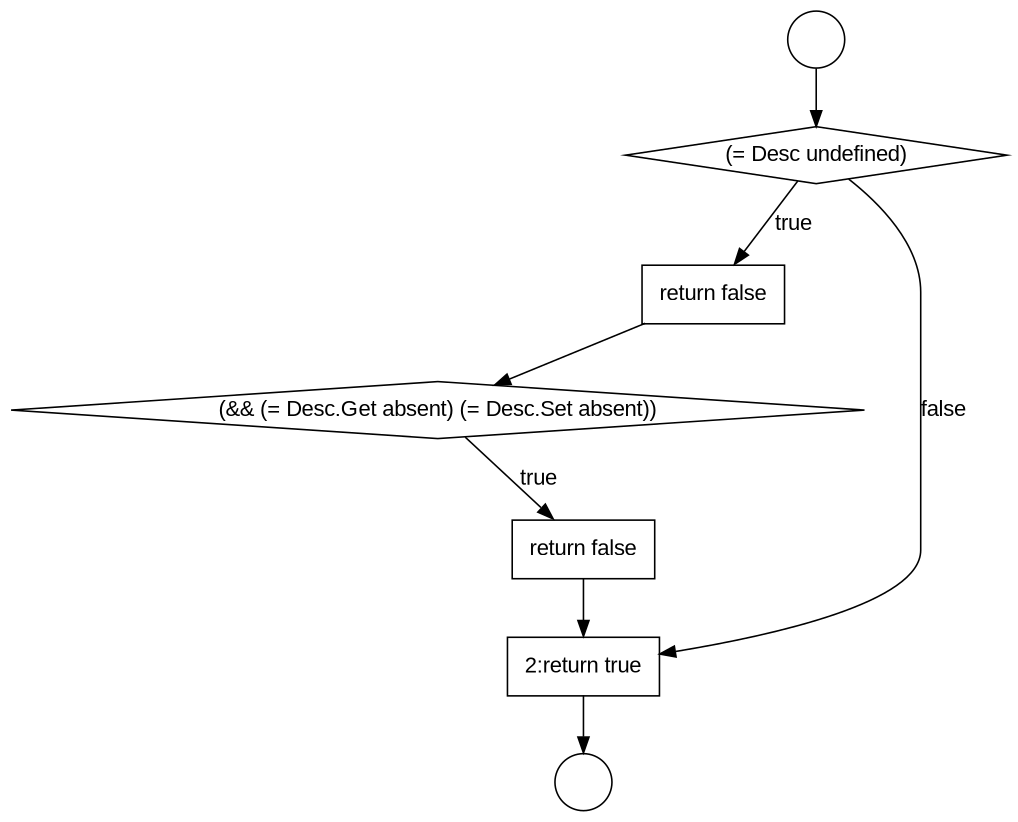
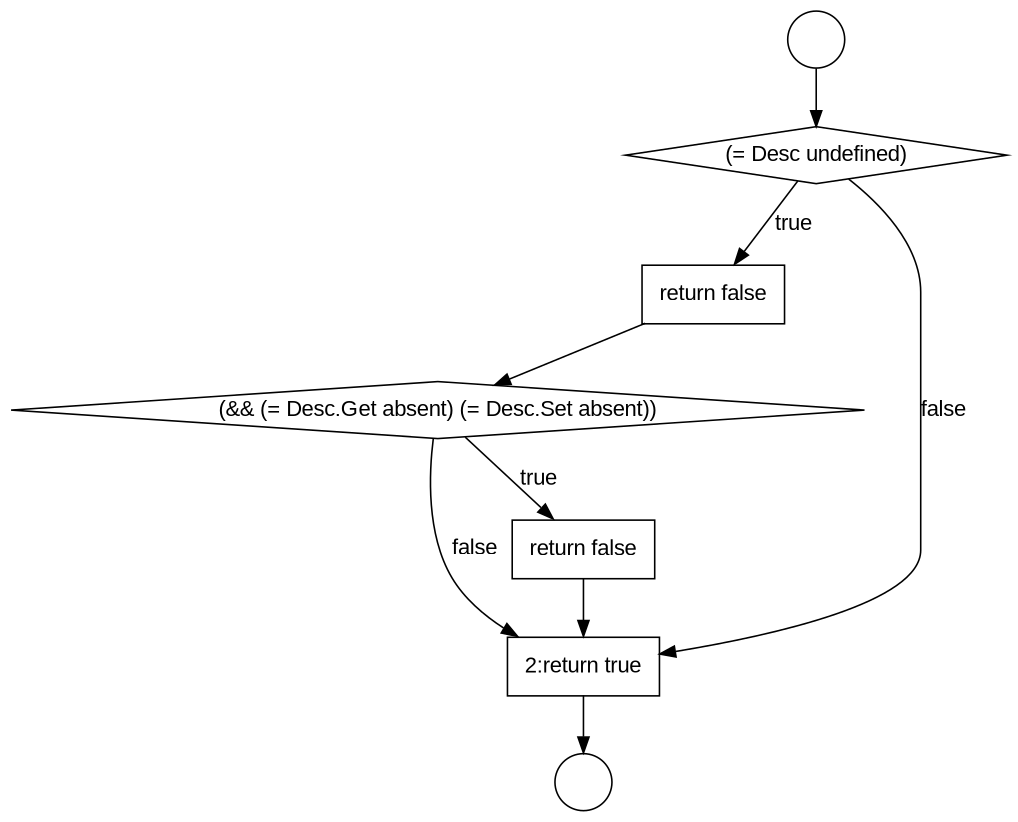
edge "(&& (= Desc.Get absent) (= Desc.Set absent))" -> "2:return true": added, label "false"
